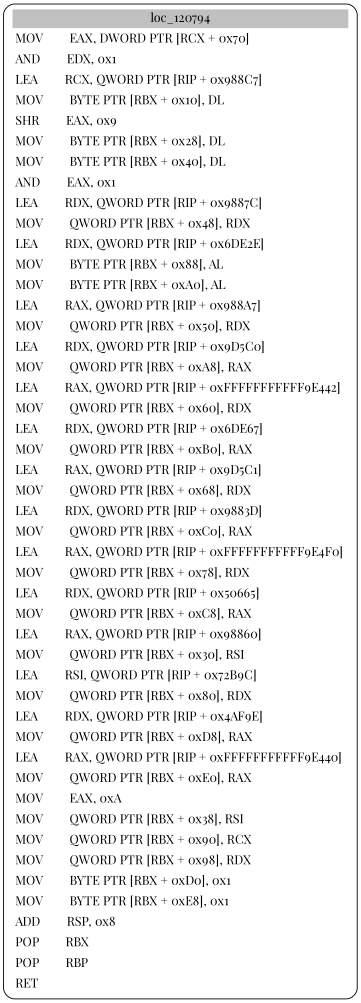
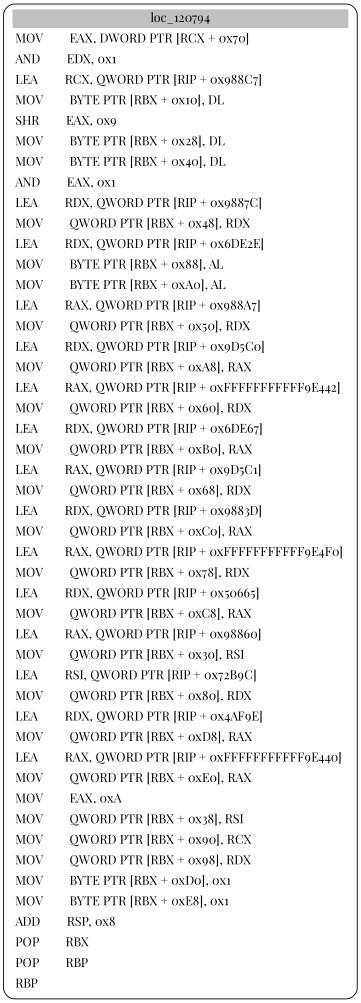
node "loc_120794": text "RET" -> "RBP"
